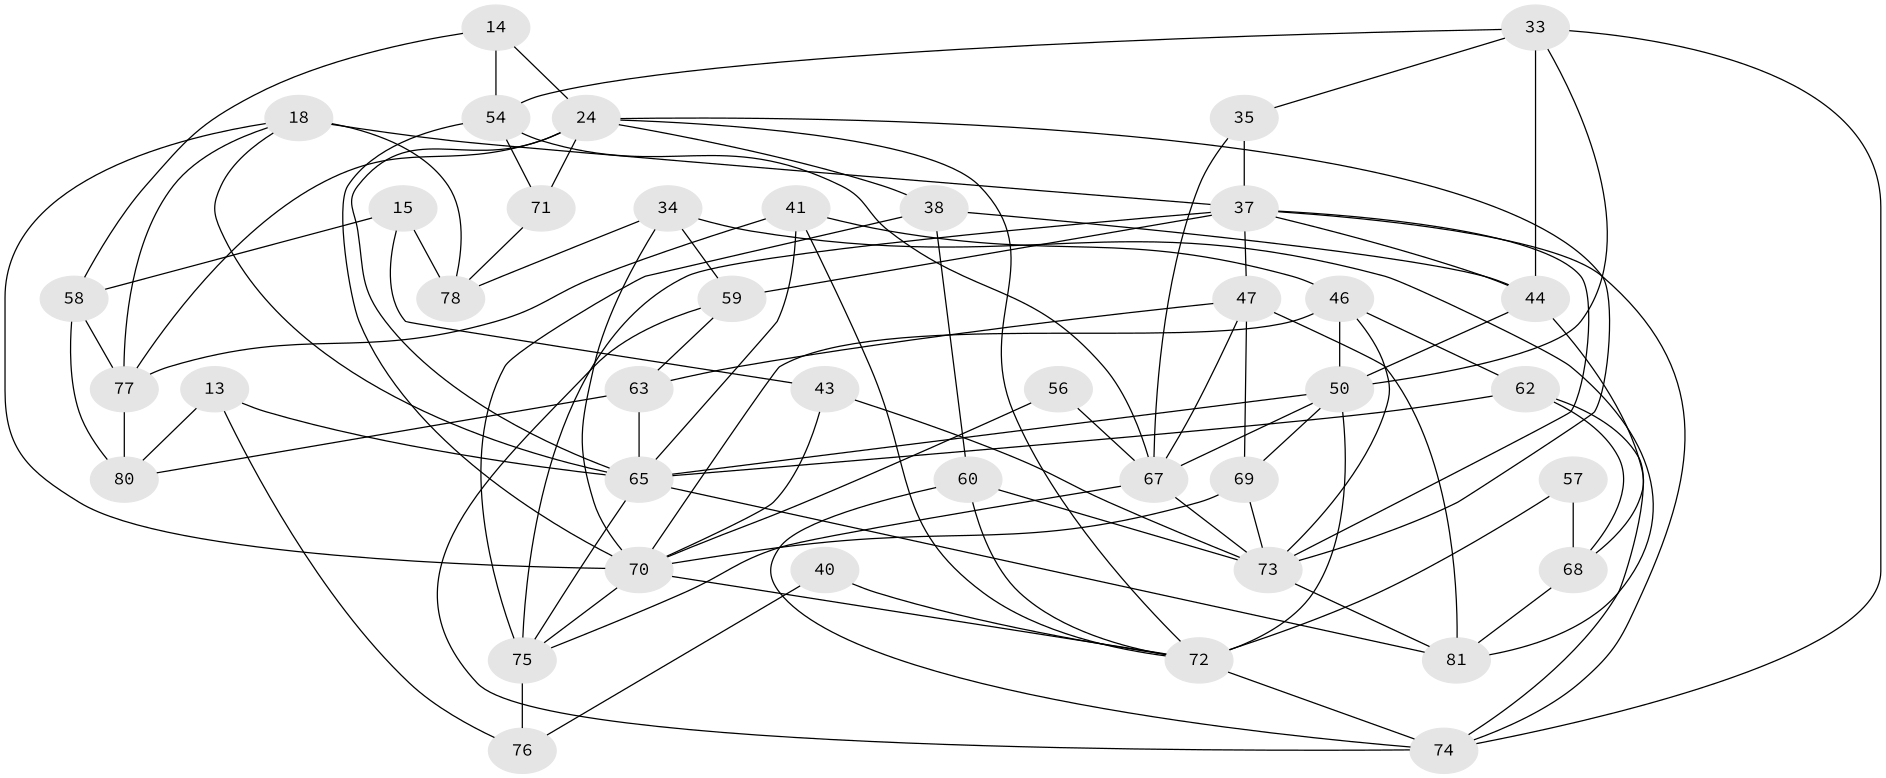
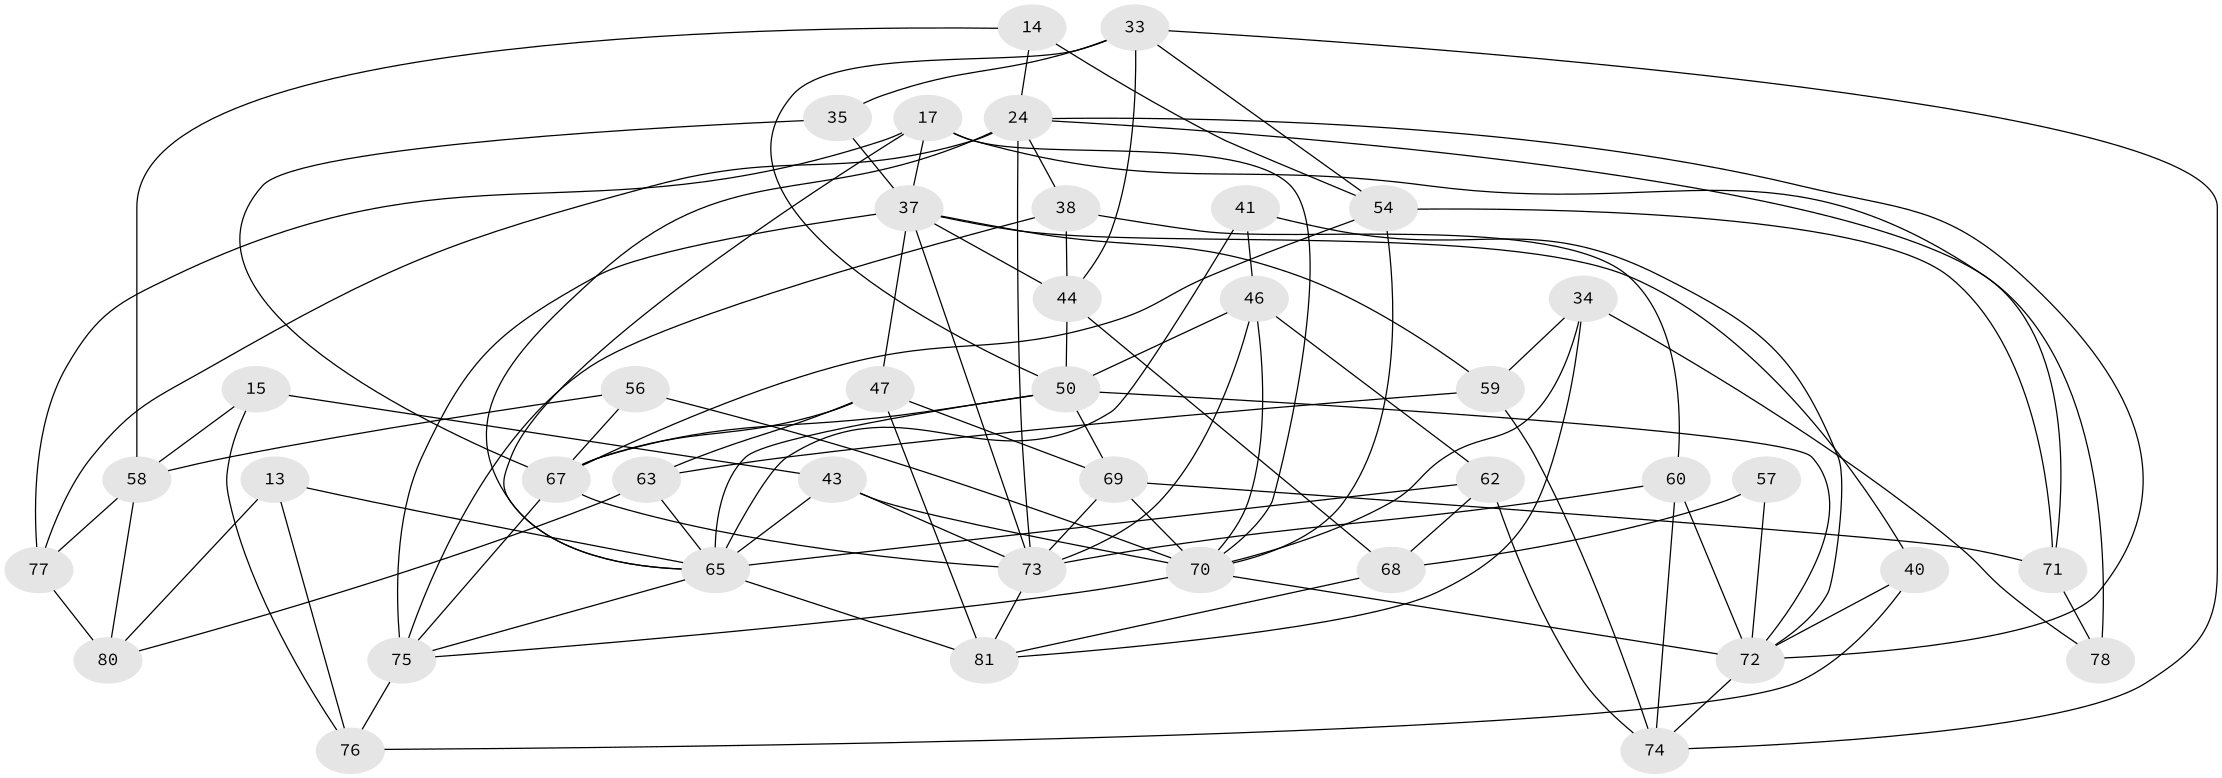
node "18": label "18" -> "17"
edge "15" -- "78": now "15" -- "76"
edge "41" -- "77": removed
edge "37" -- "74": now "37" -- "40"
edge "56" -- "58": added
edge "69" -- "71": added
edge "43" -- "65": added
